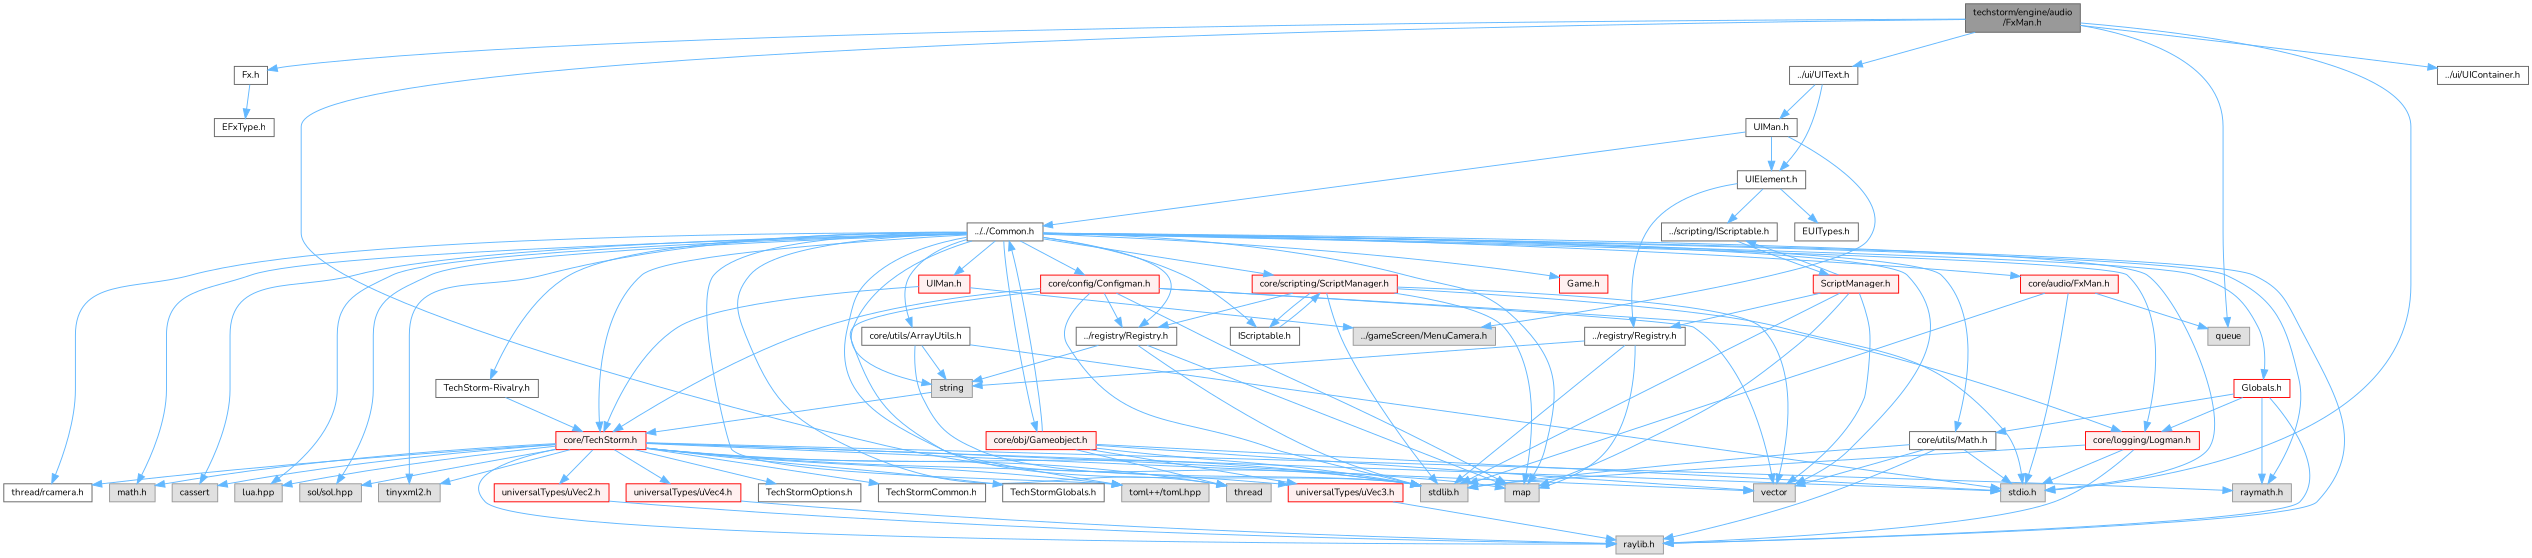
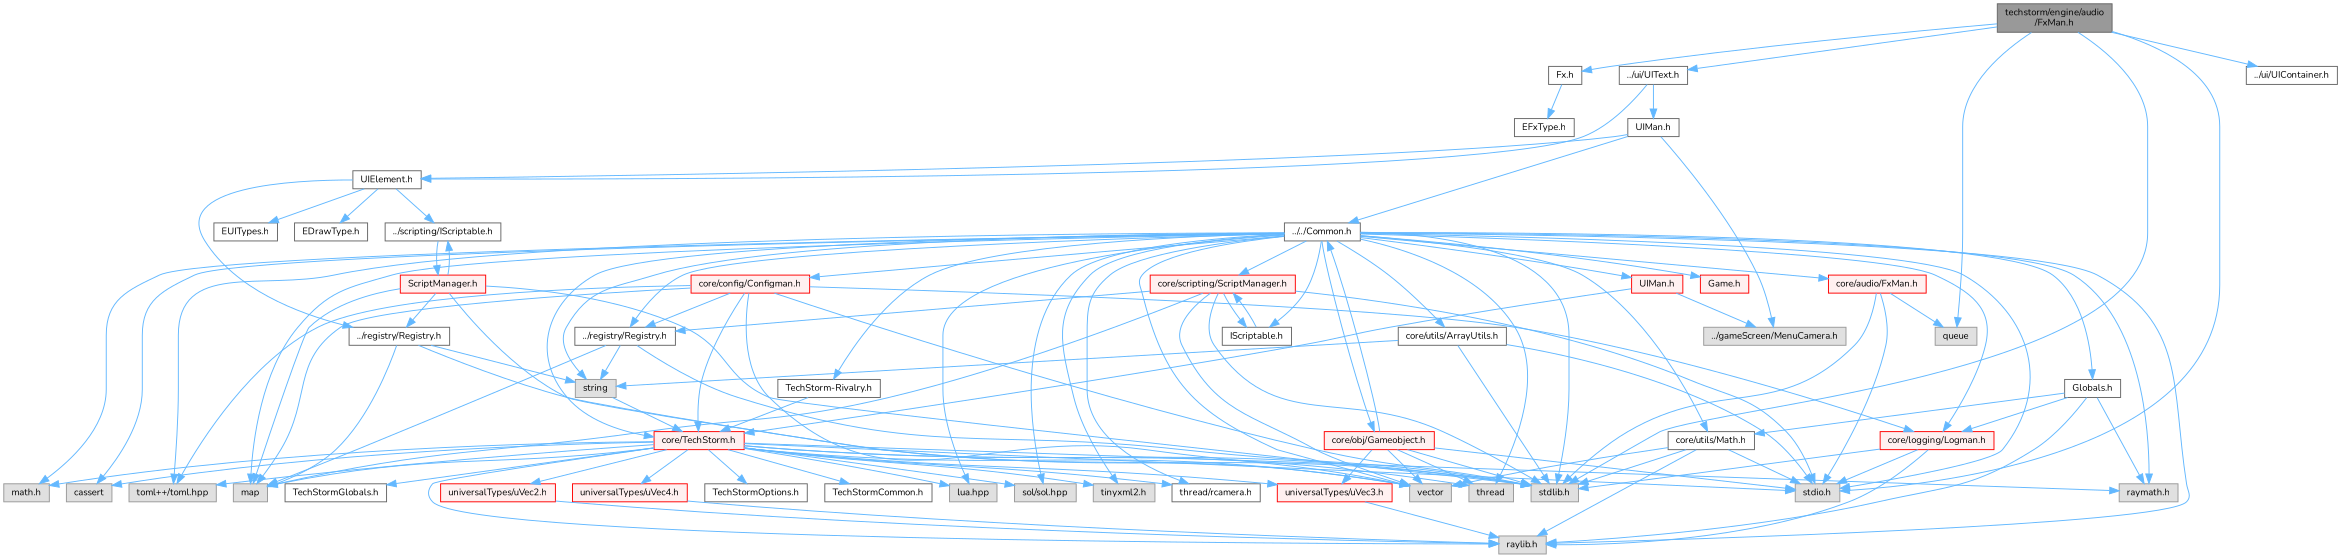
node "EDrawType.h": added
node "Globals.h": color red -> grey40
